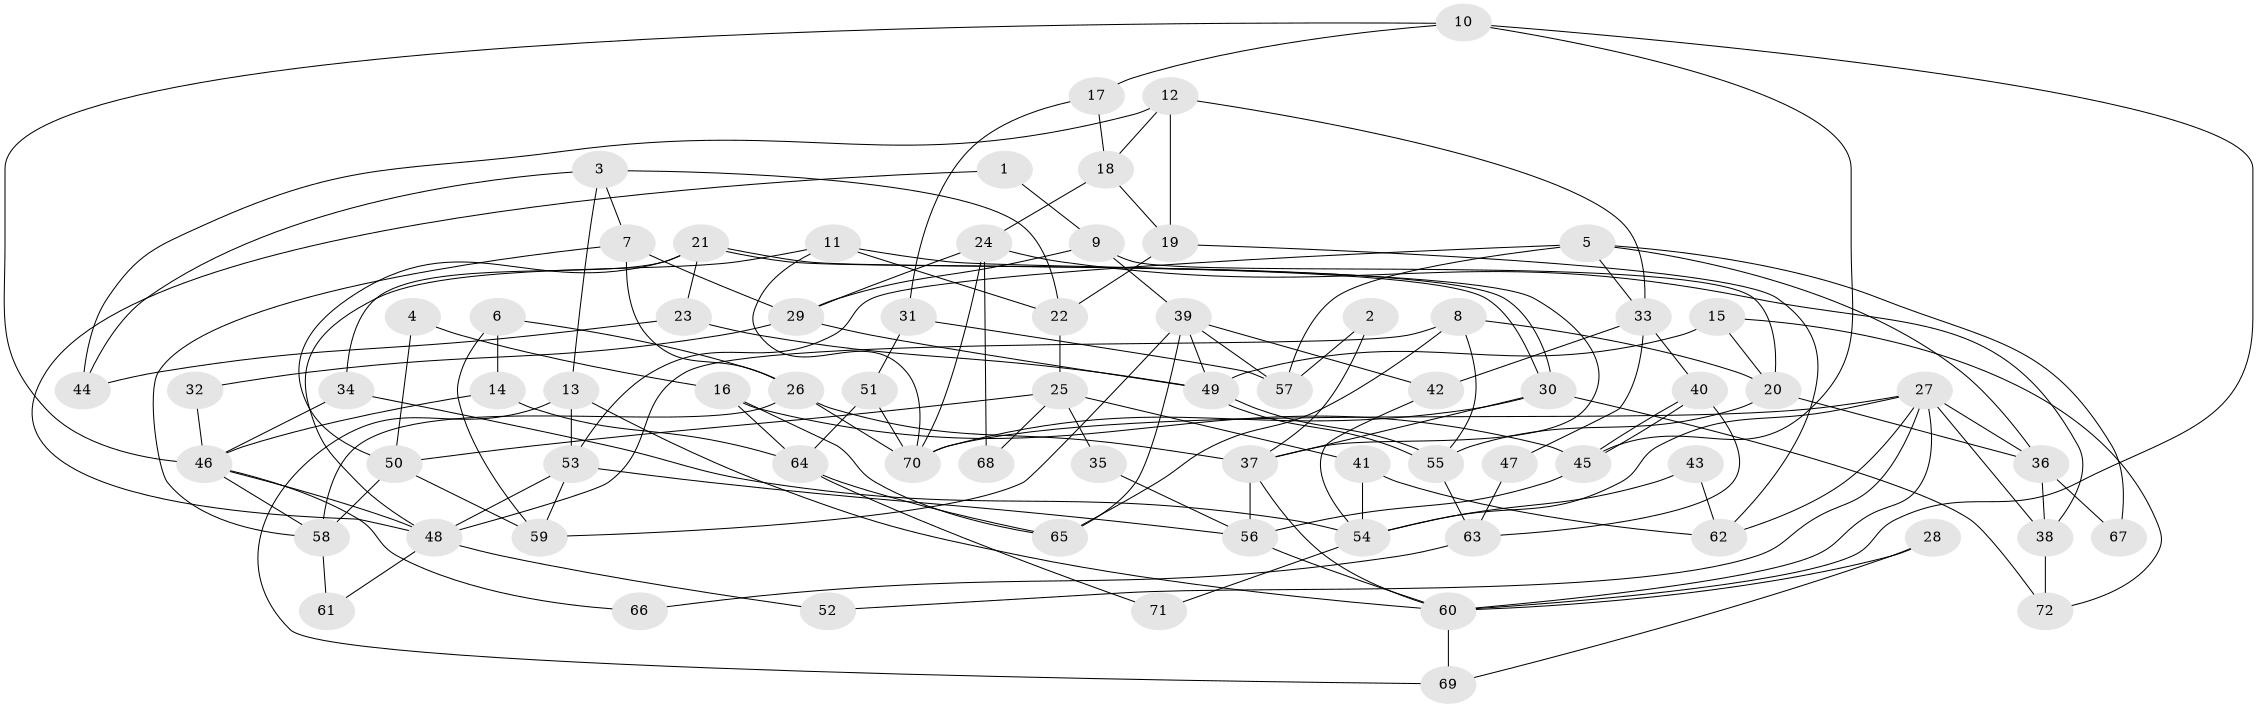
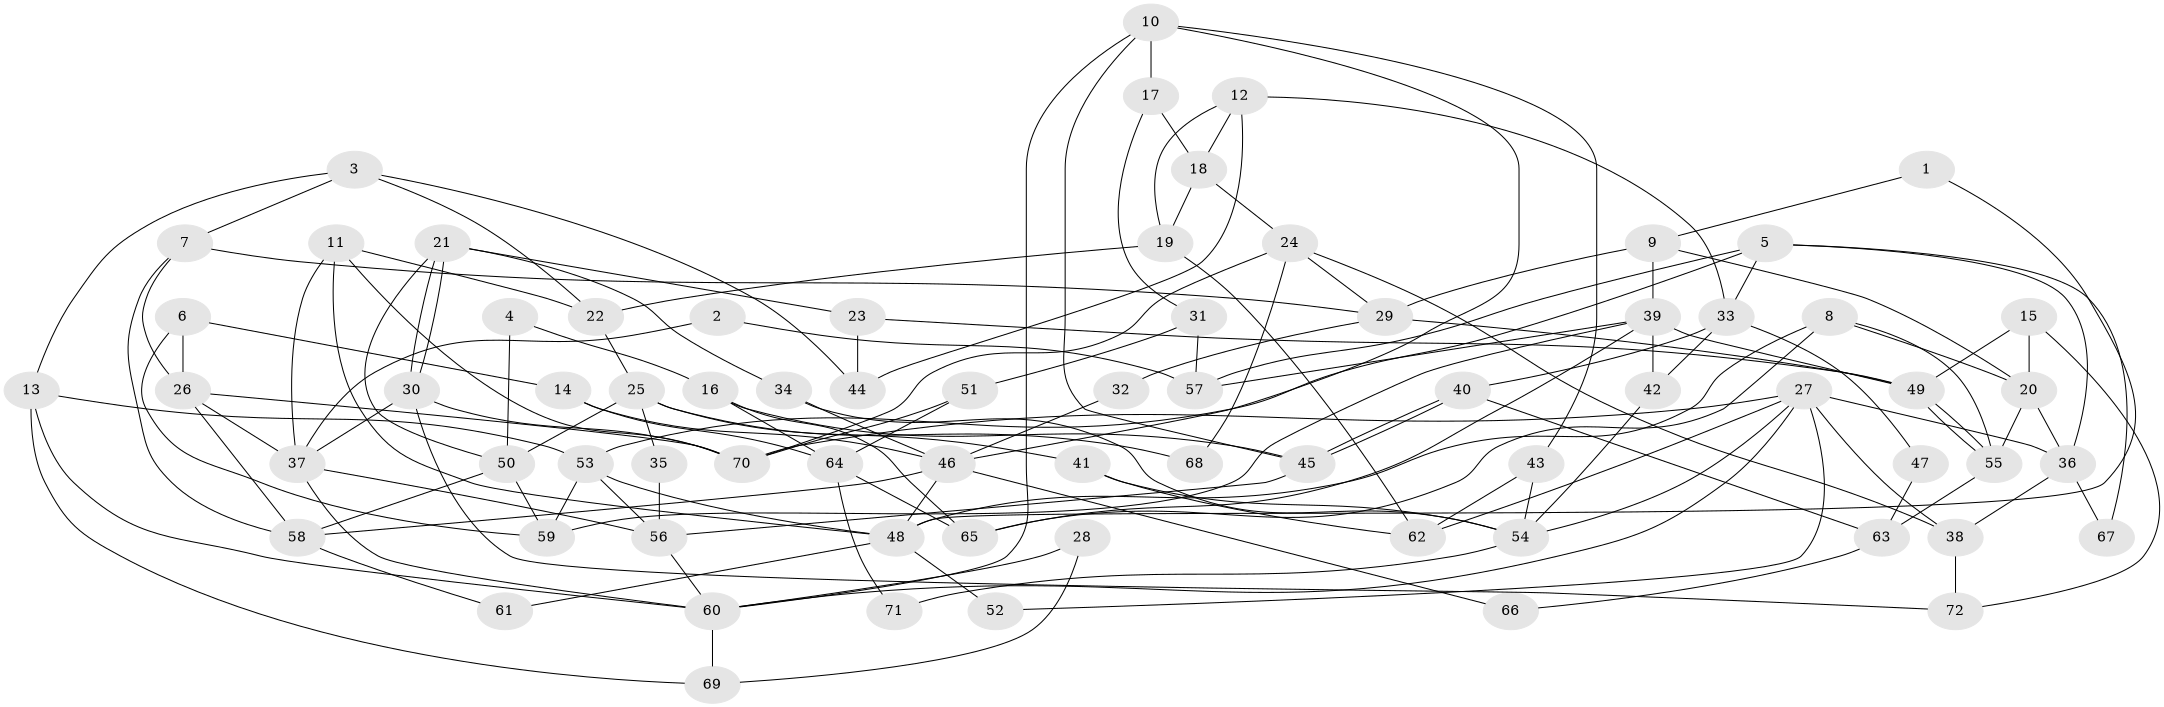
edge "10" -- "43": added
